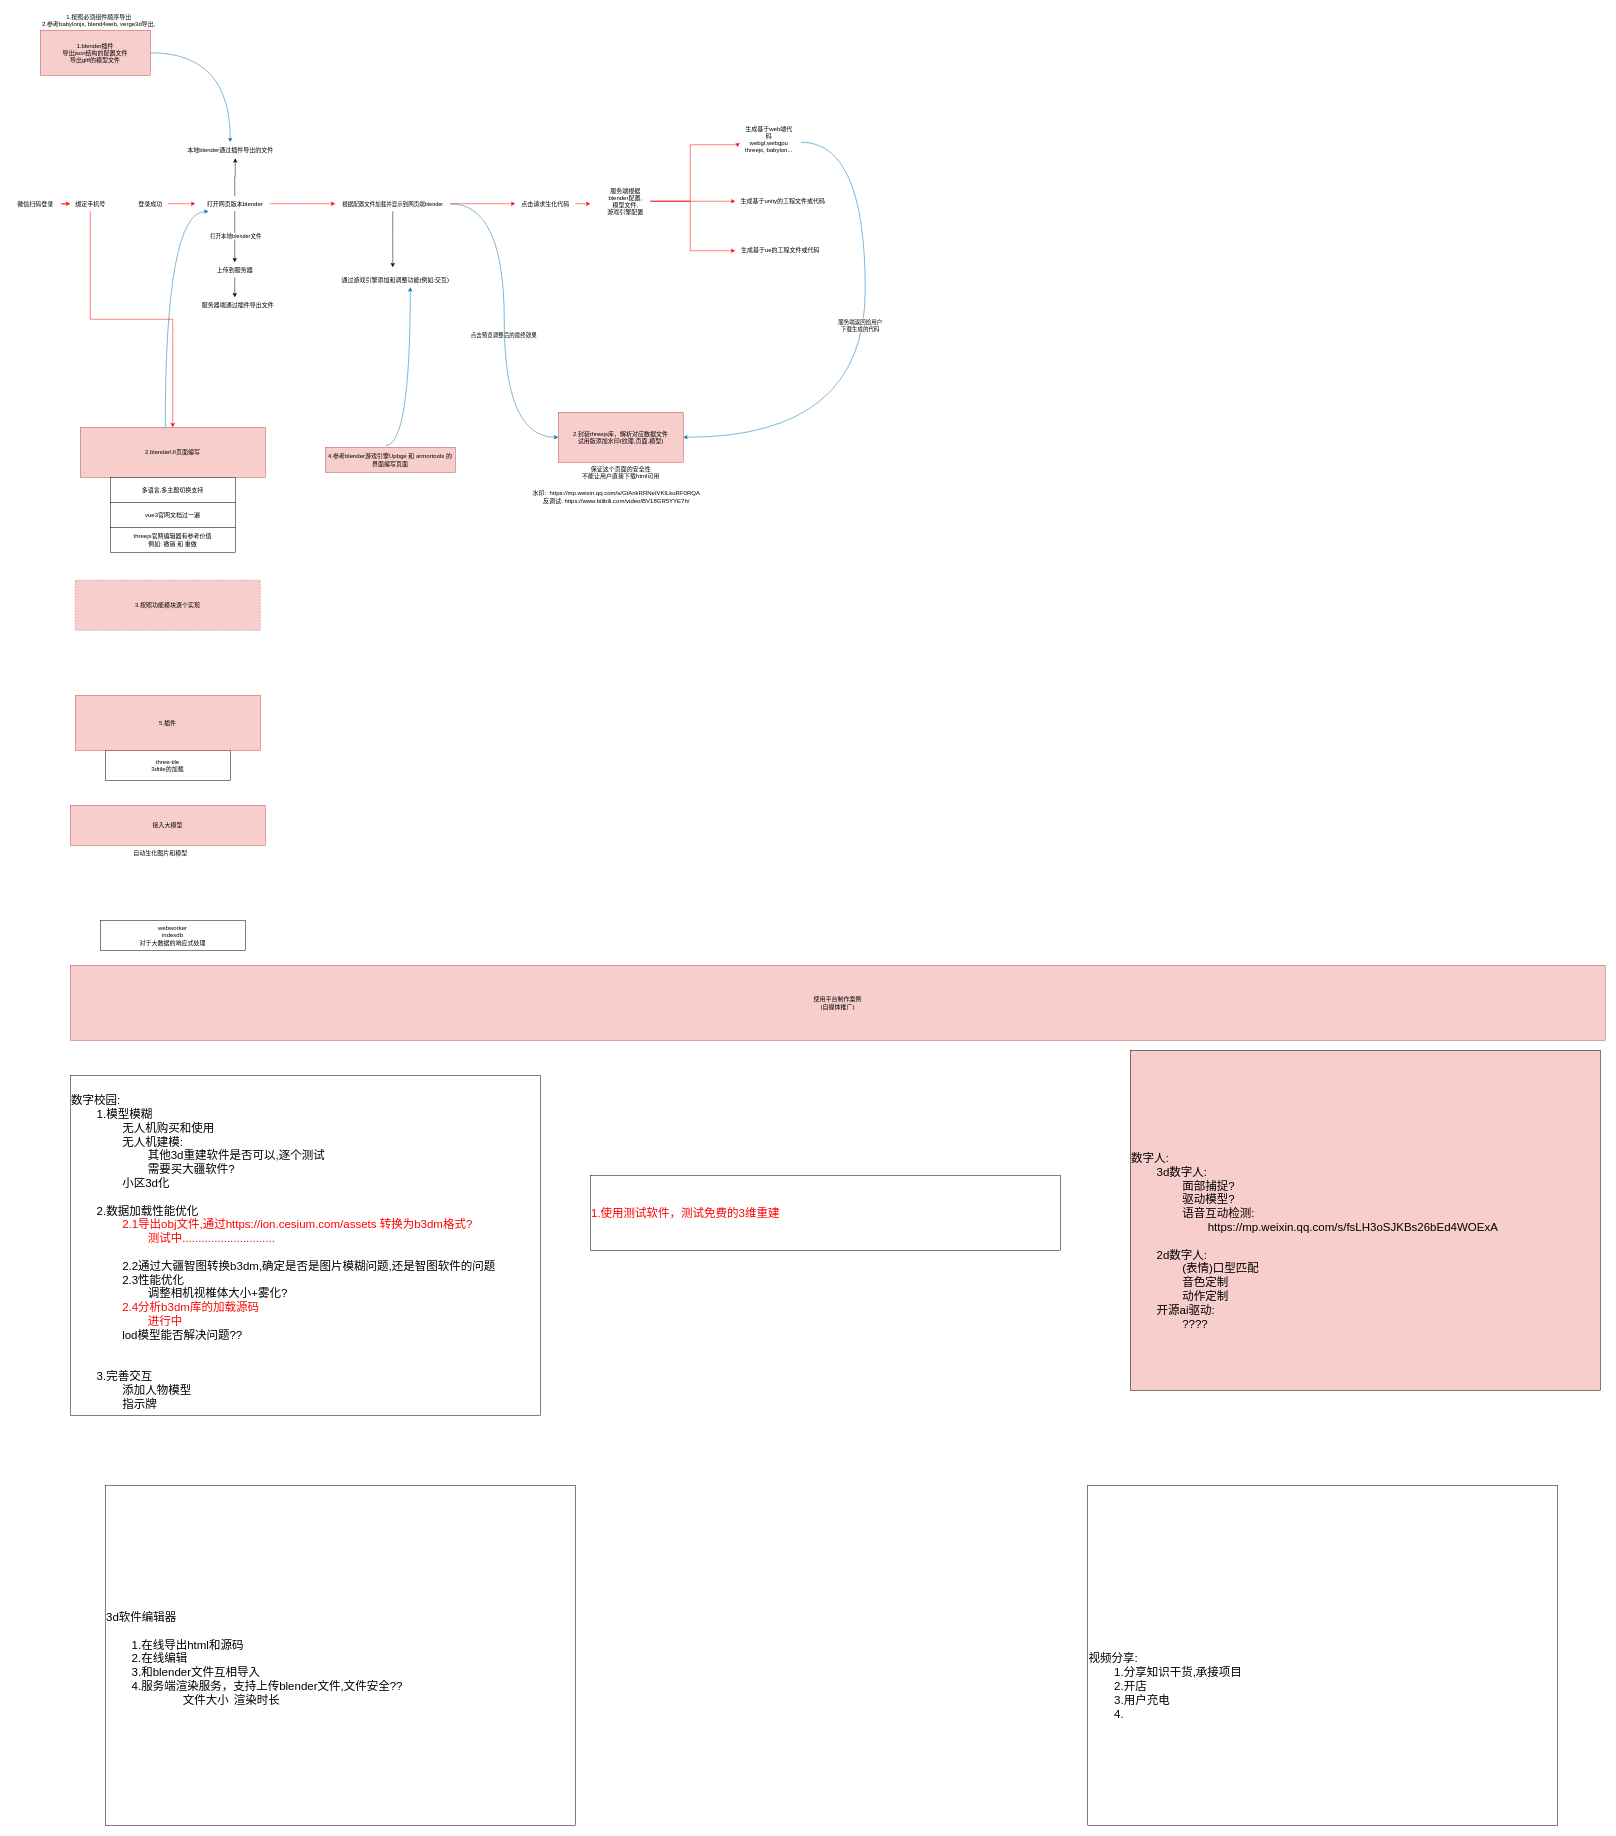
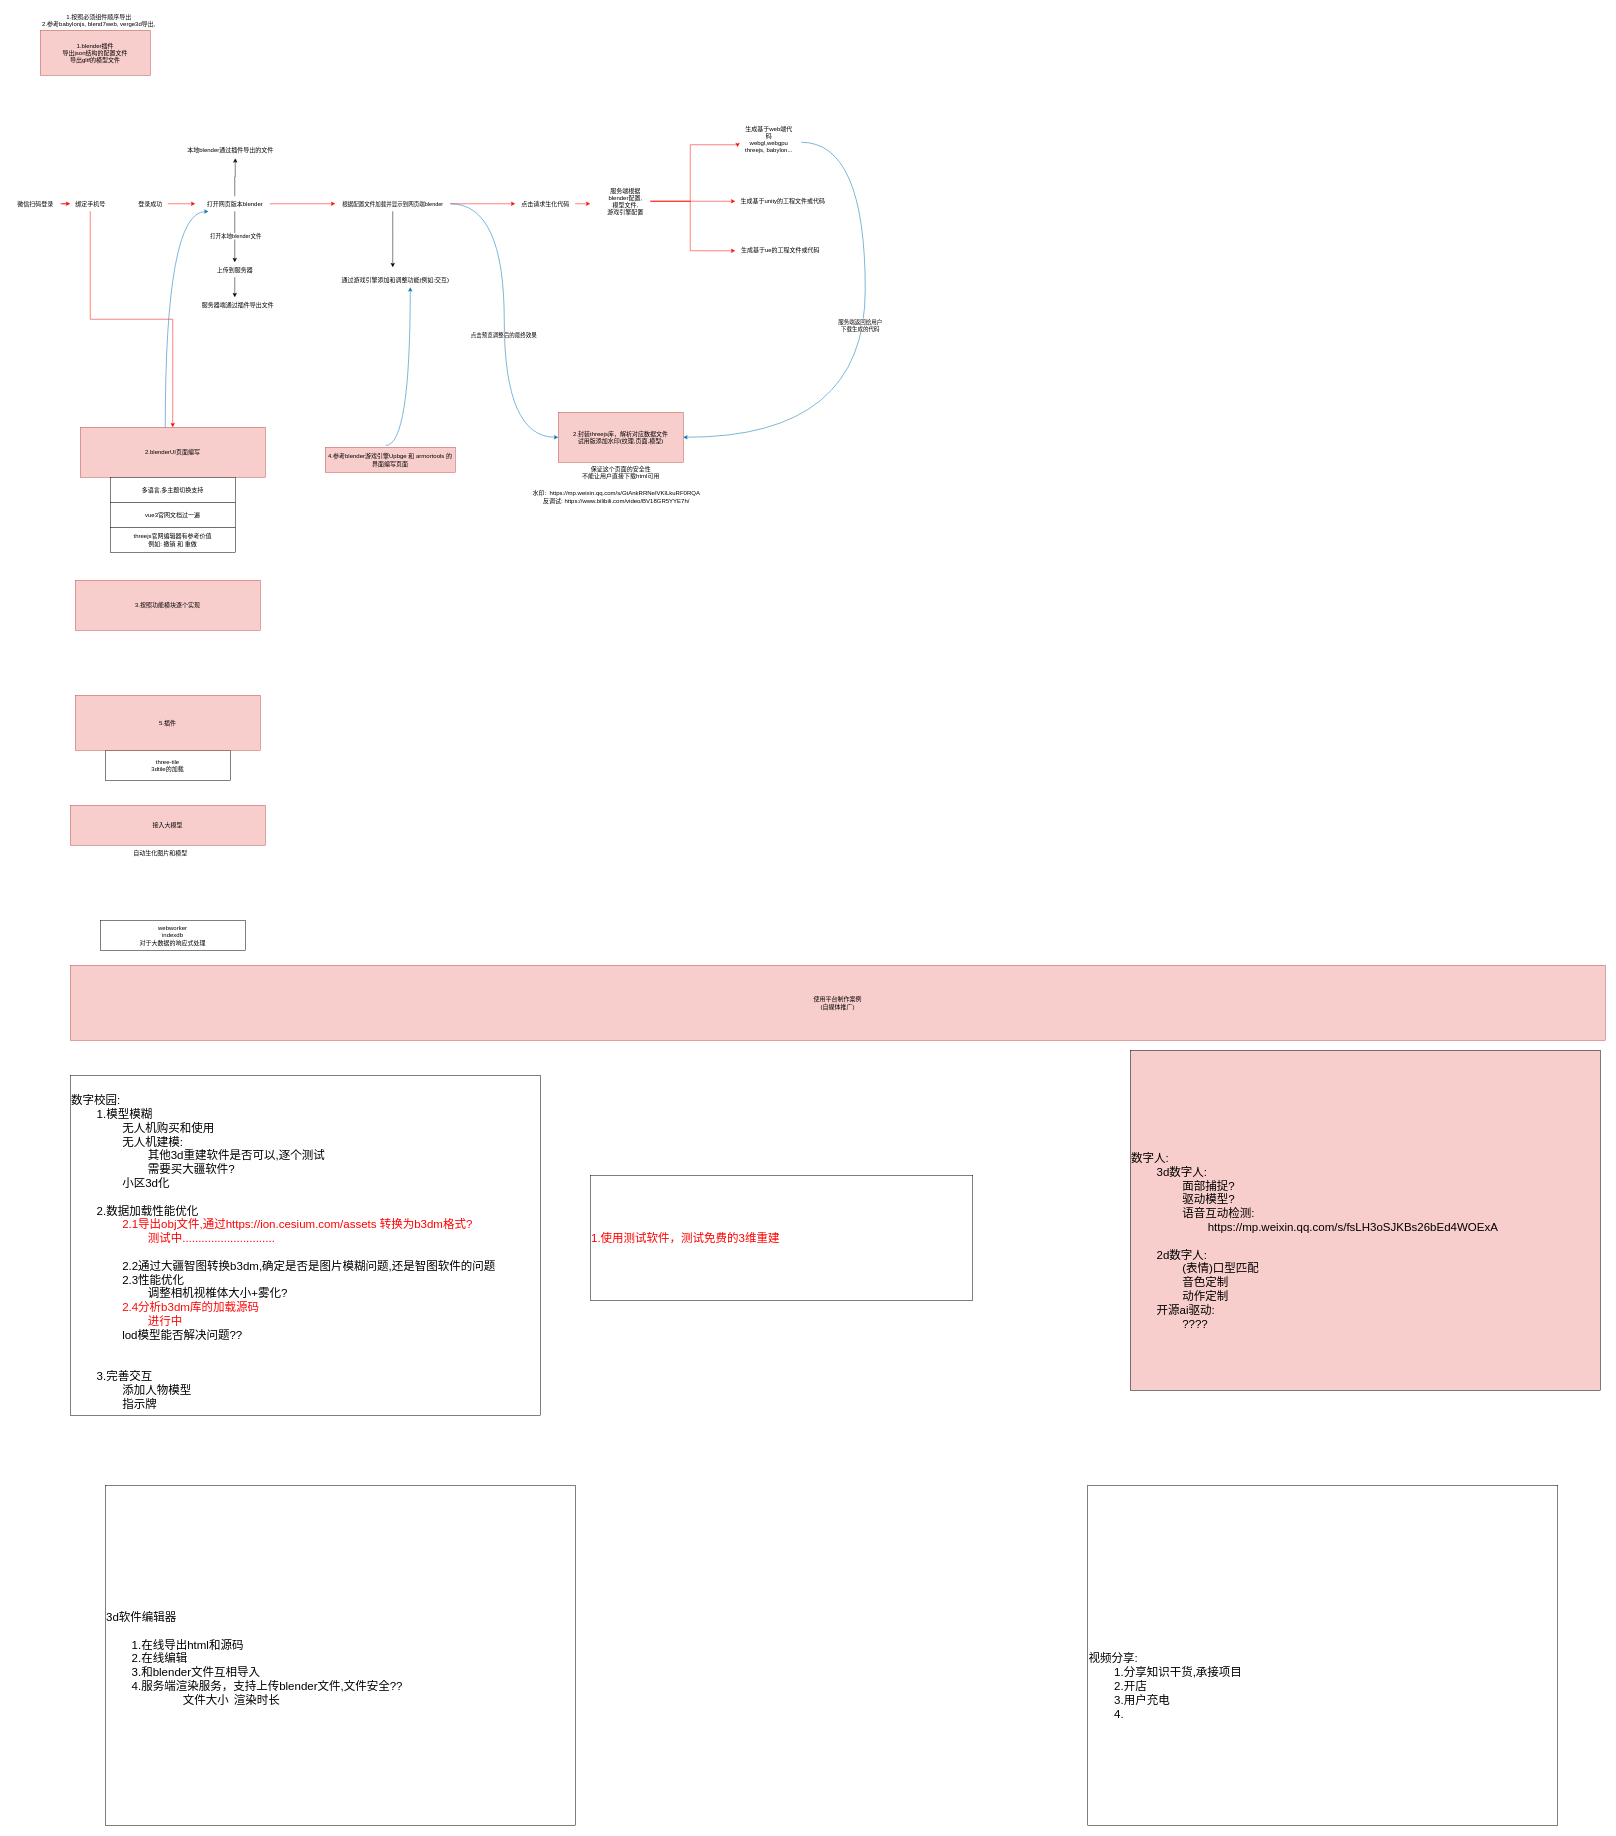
node "1.按照必须组件顺序导出 2.参考babylonjs, blend4web, verge3d导出,": label "1.按照必须组件顺序导出 2.参考babylonjs, blend4web, verge3d导出," -> "1.按照必须组件顺序导出 2.参考babylonjs, blend7web, verge3d导出,"
edge "1.blender插件 导出json结构的配置文件 导出gltf的模型文件" -> "本地blender通过插件导出的文件": removed
node "3.按照功能模块逐个实现": style dashed -> solid
node "1.使用测试软件，测试免费的3维重建": size 470x75 -> 383x125
